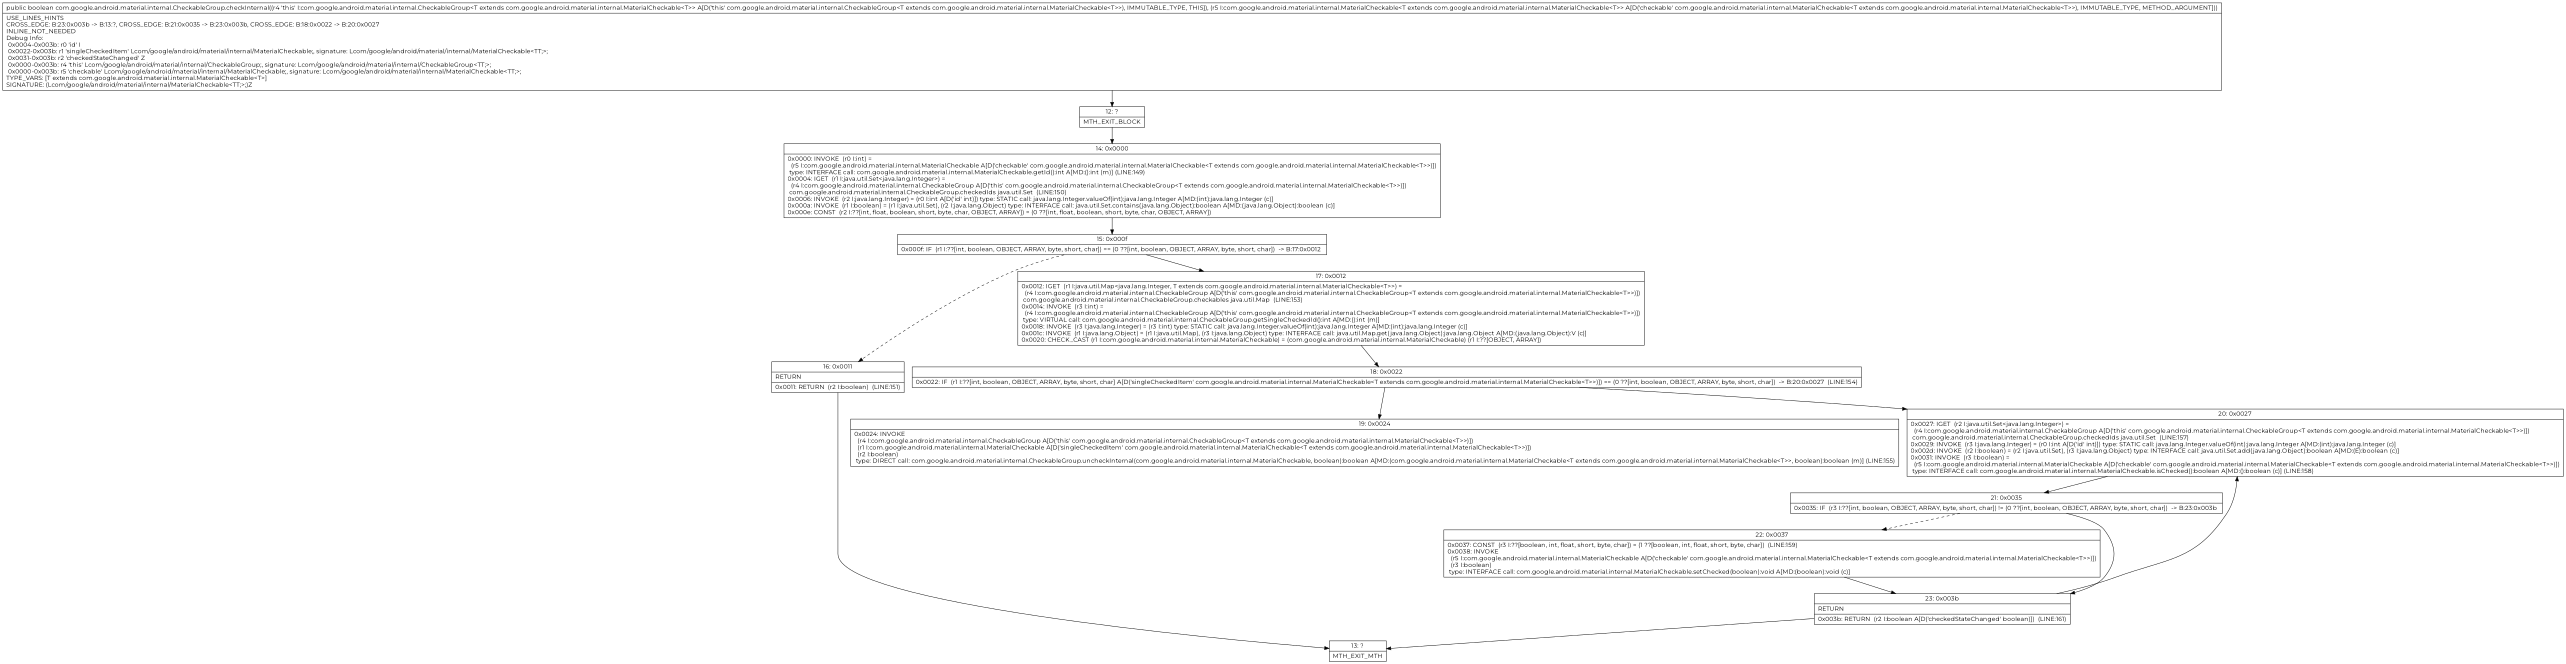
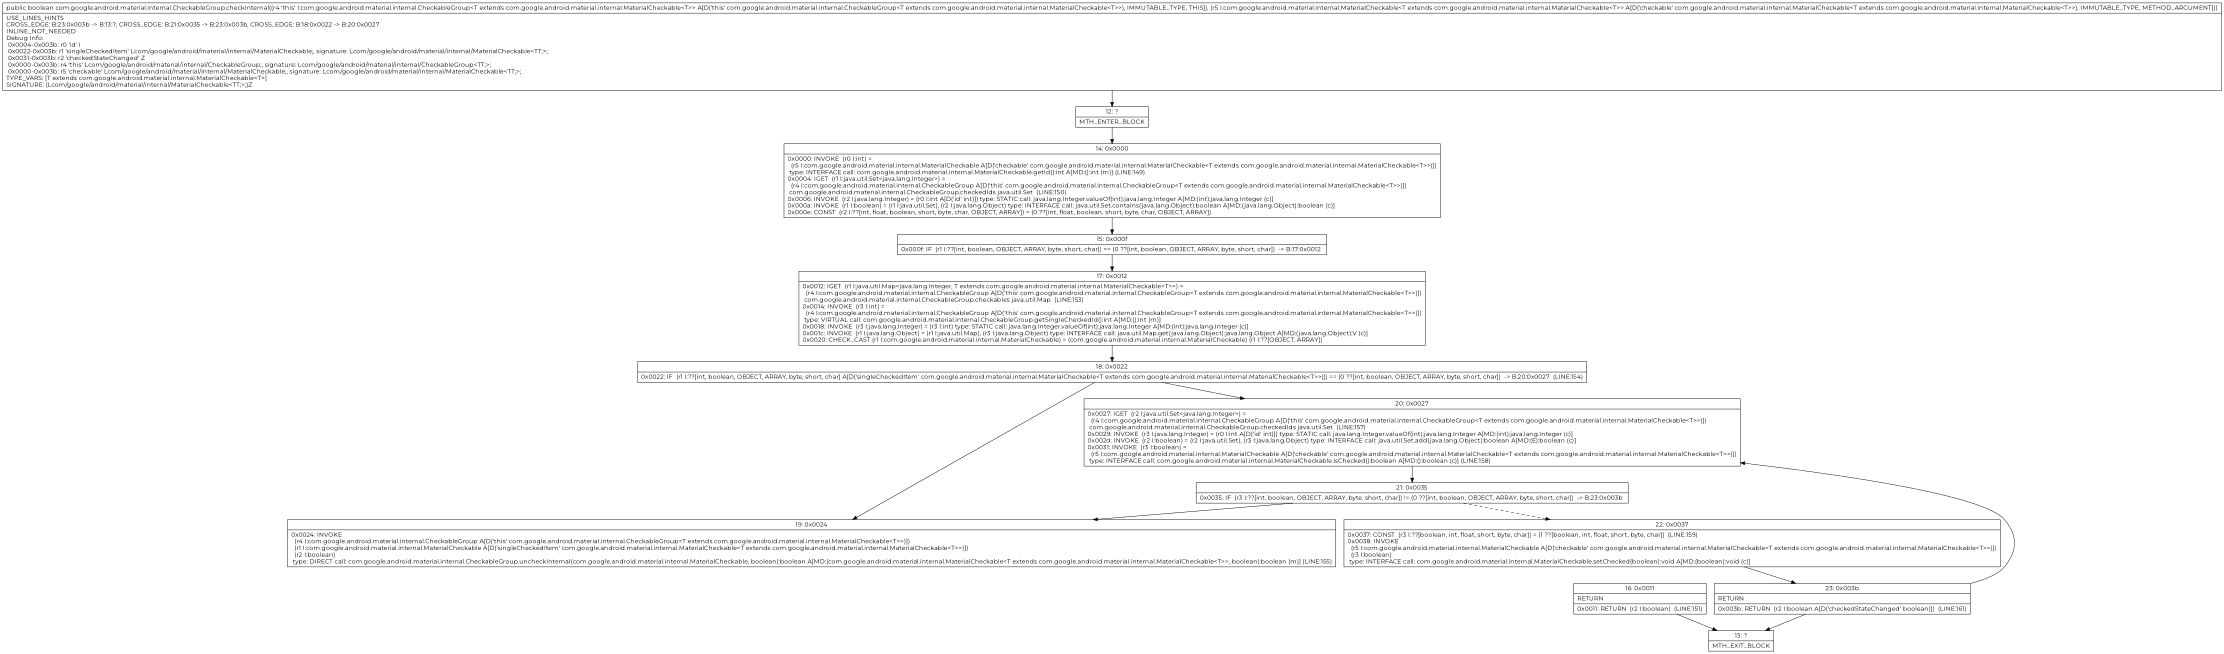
node "12: ?": text "MTH_EXIT_BLOCK" -> "MTH_ENTER_BLOCK"
edge "15: 0x000f" -> "16: 0x0011": removed
edge "21: 0x0035" -> "23: 0x003b": now "21: 0x0035" -> "19: 0x0024"
node "13: ?": text "MTH_EXIT_MTH" -> "MTH_EXIT_BLOCK"
